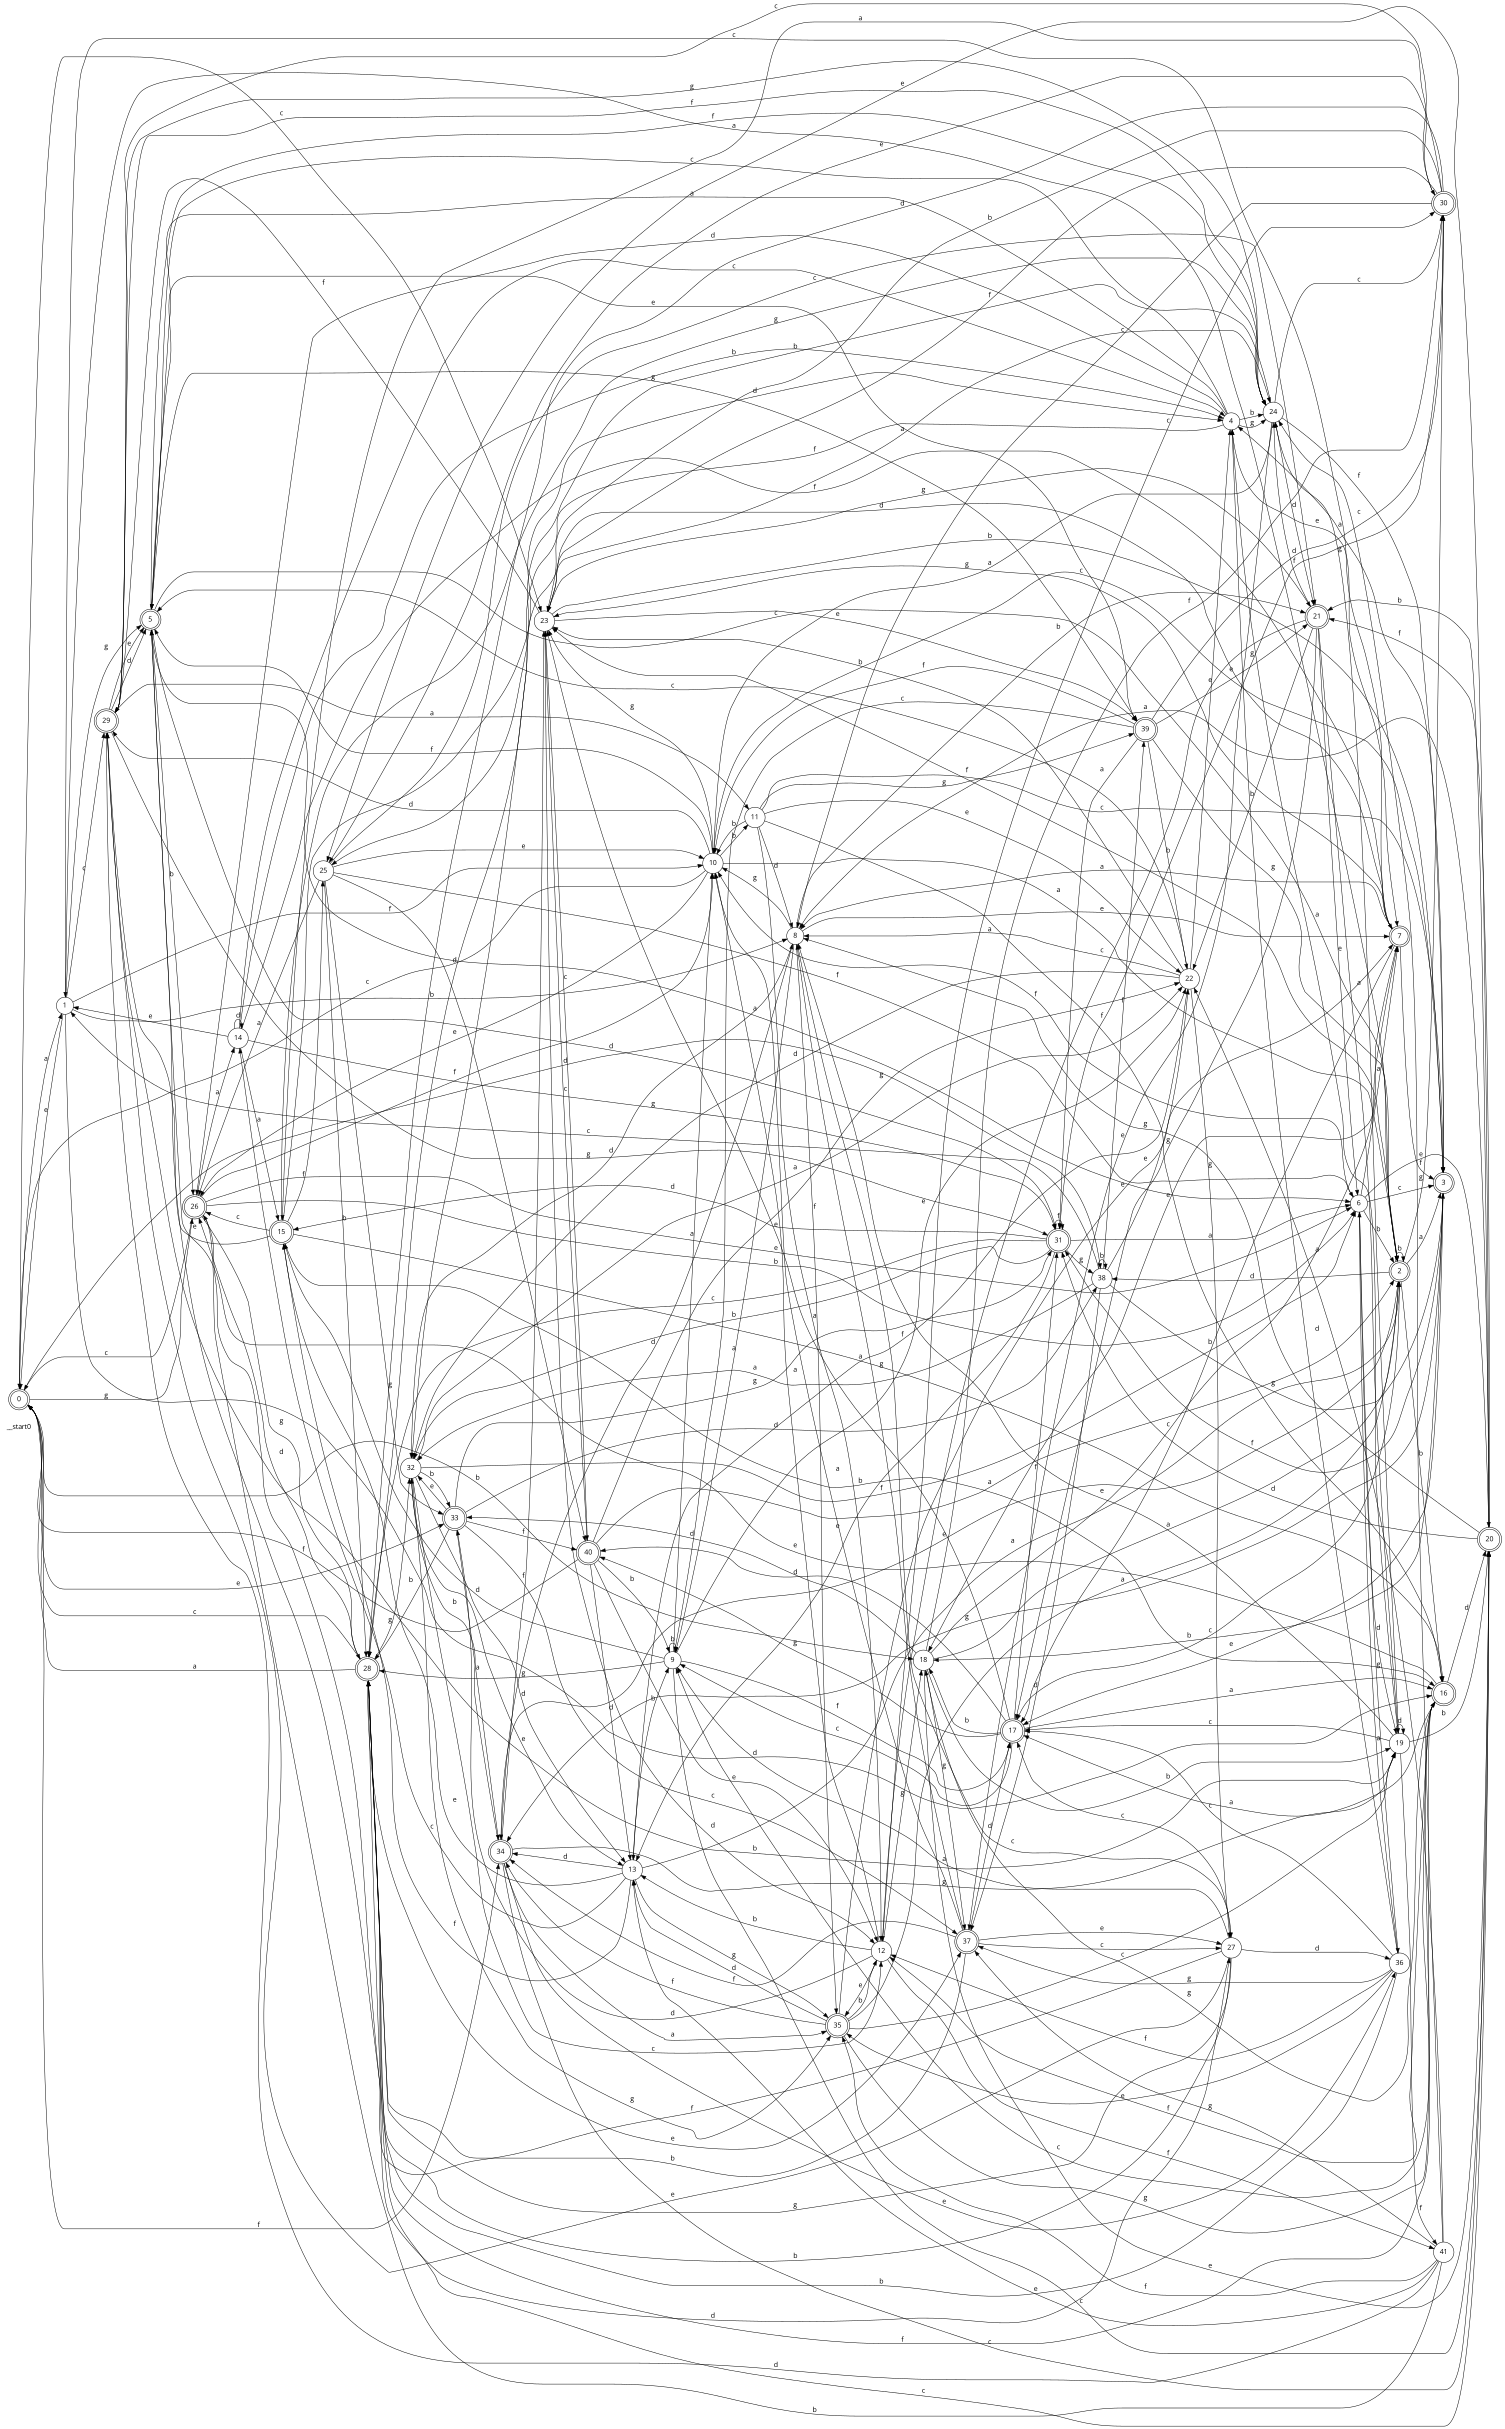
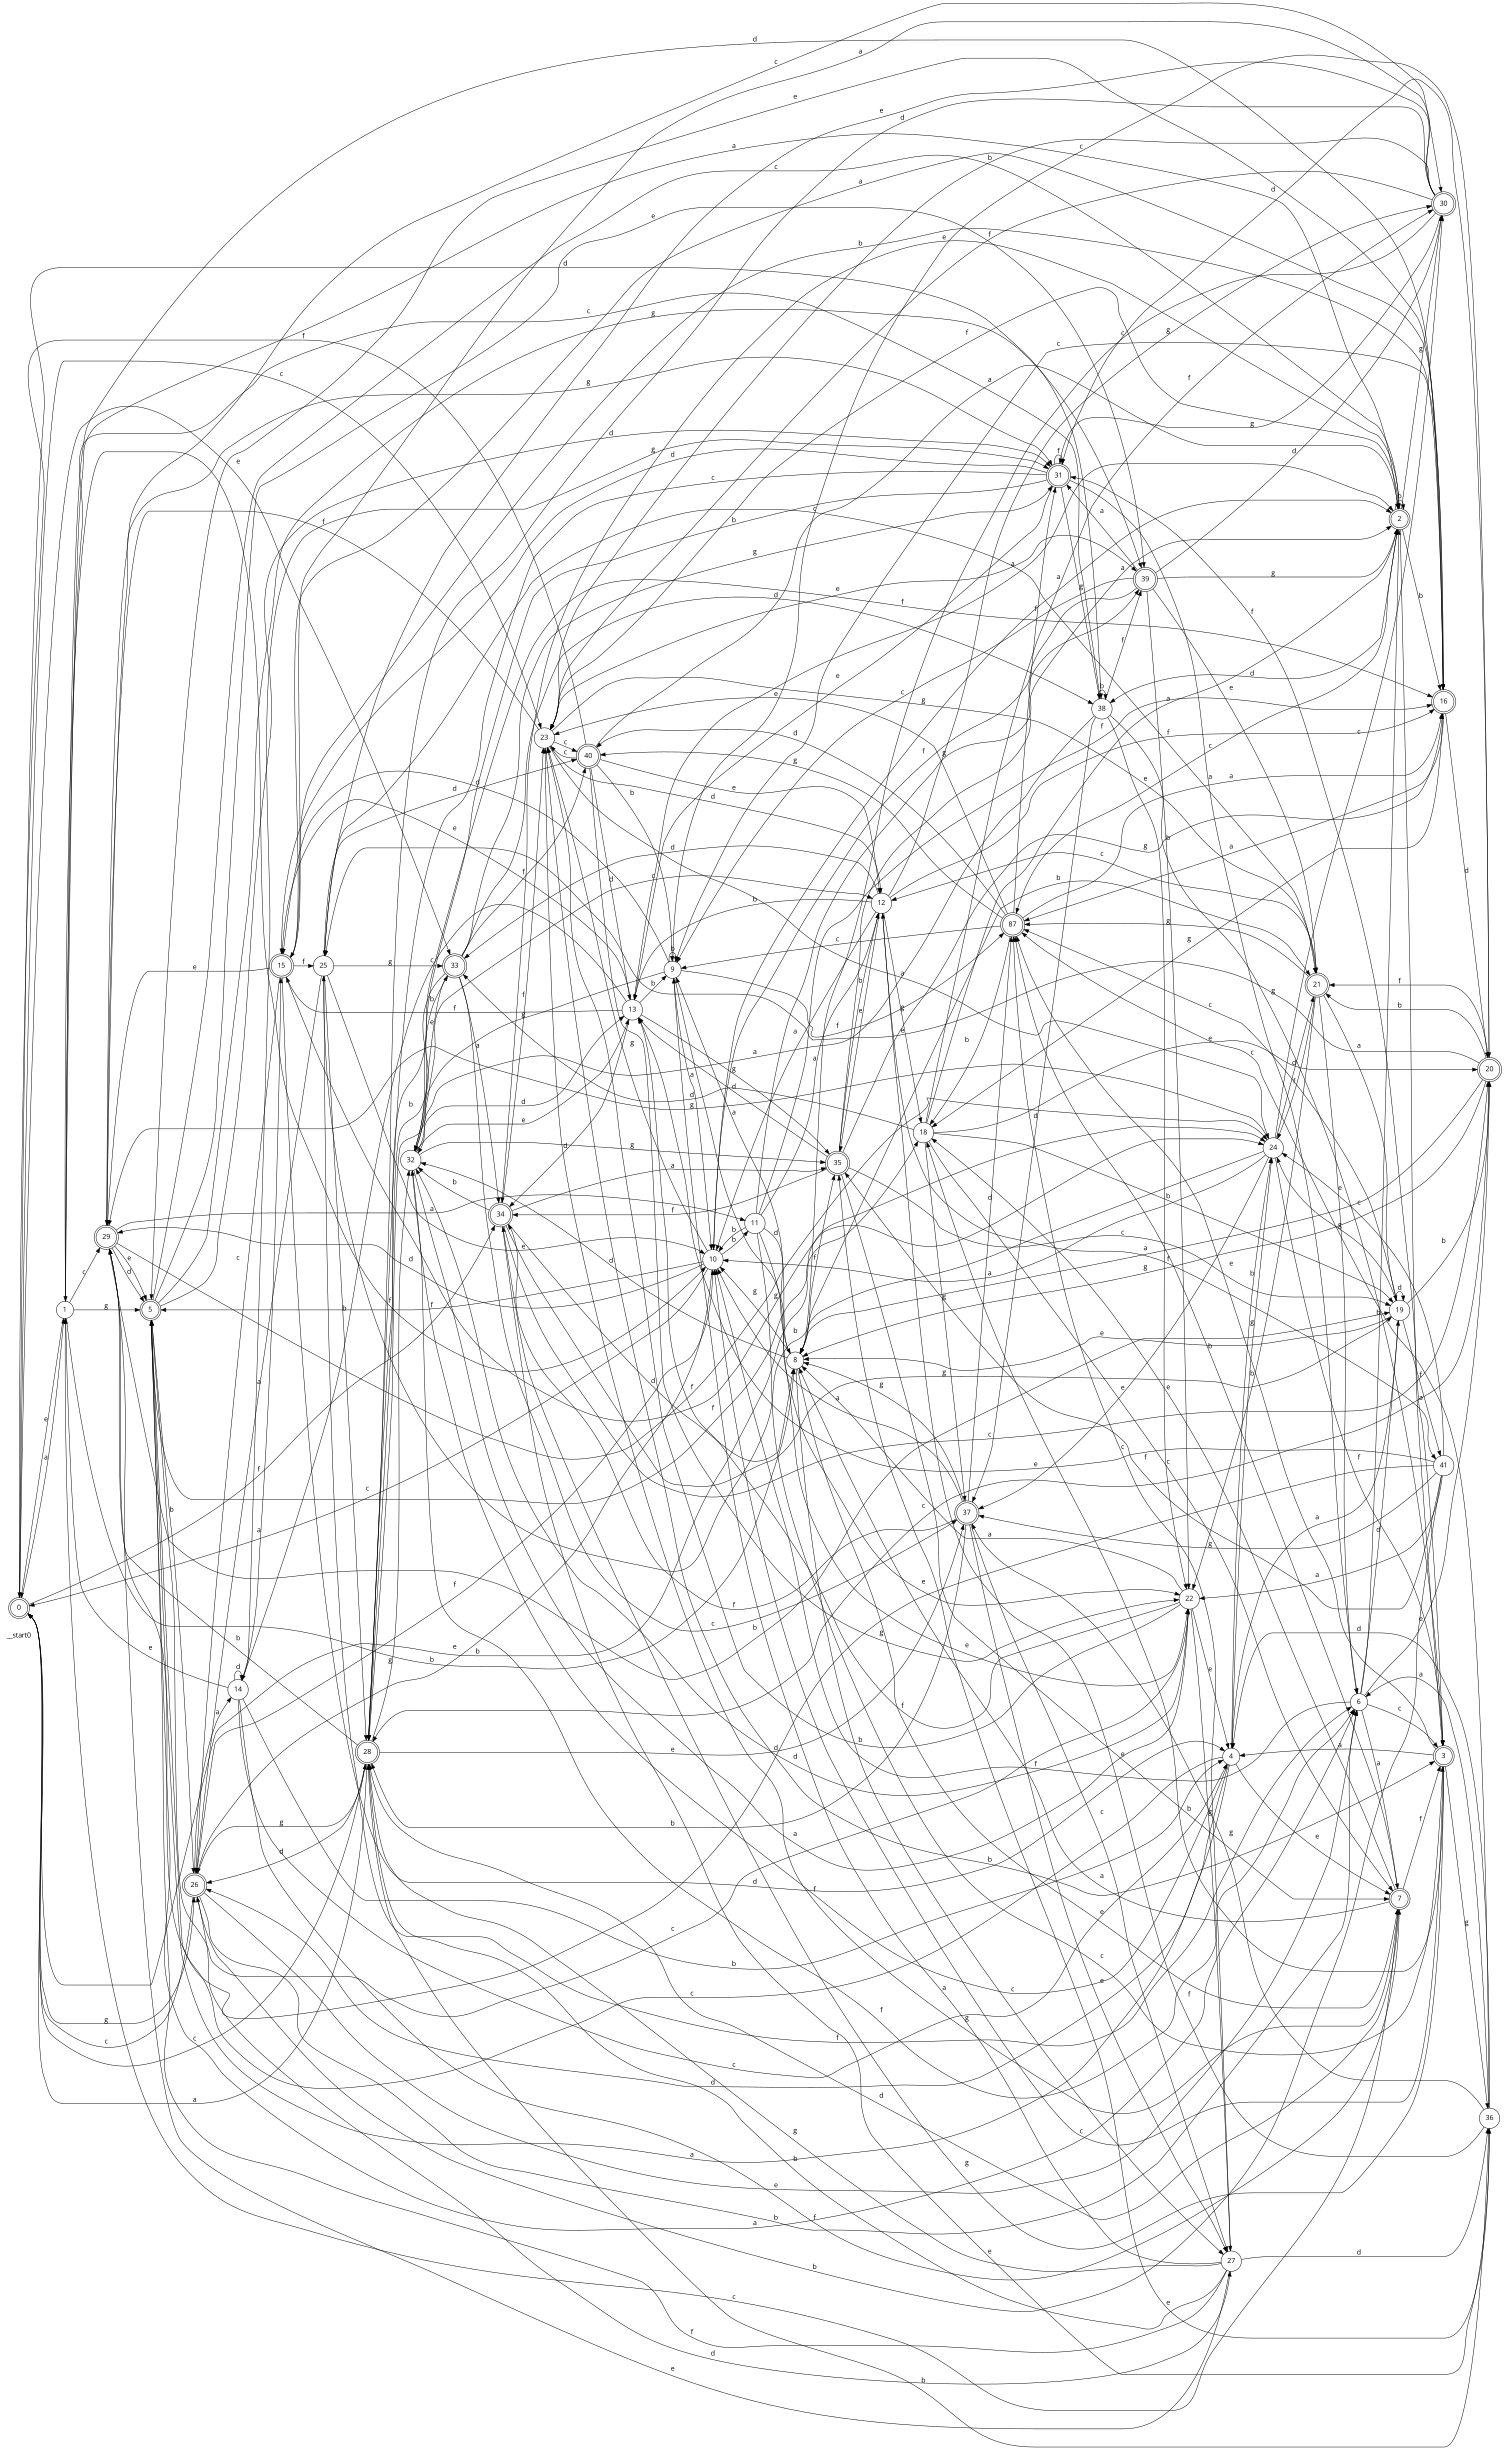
edge "12" -> "30": label "c" -> "g"
edge "28" -> "29": added, label "b"
edge "6" -> "36": now "3" -> "36"
node "17": label "17" -> "87"
edge "16" -> "12": reversed
